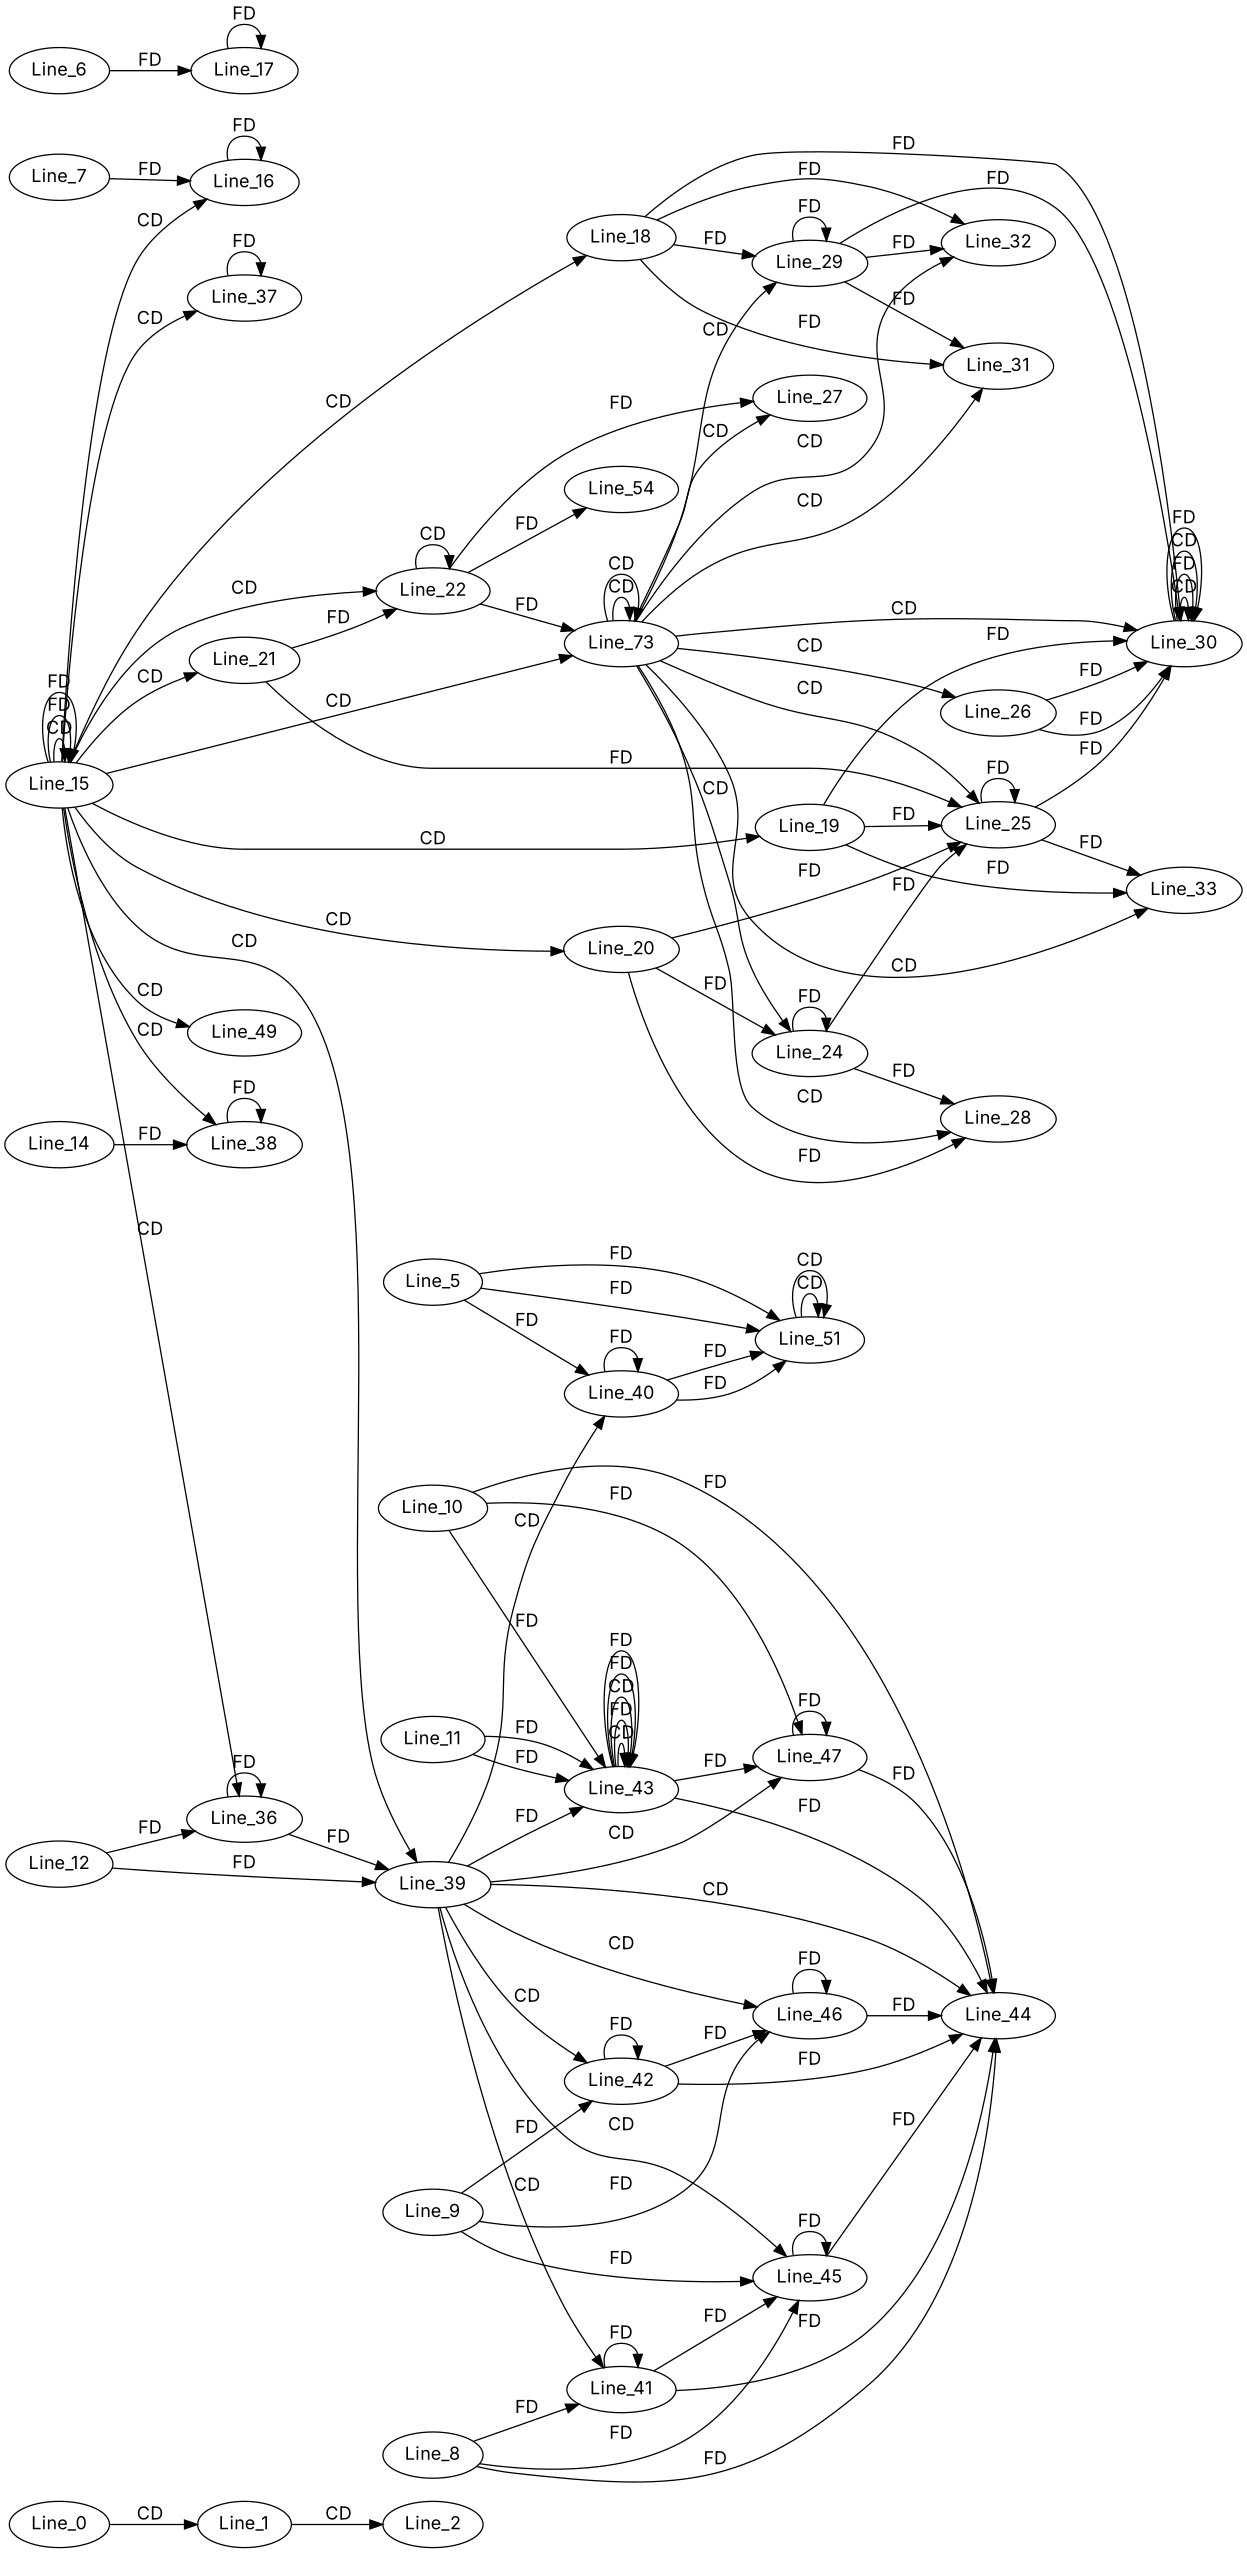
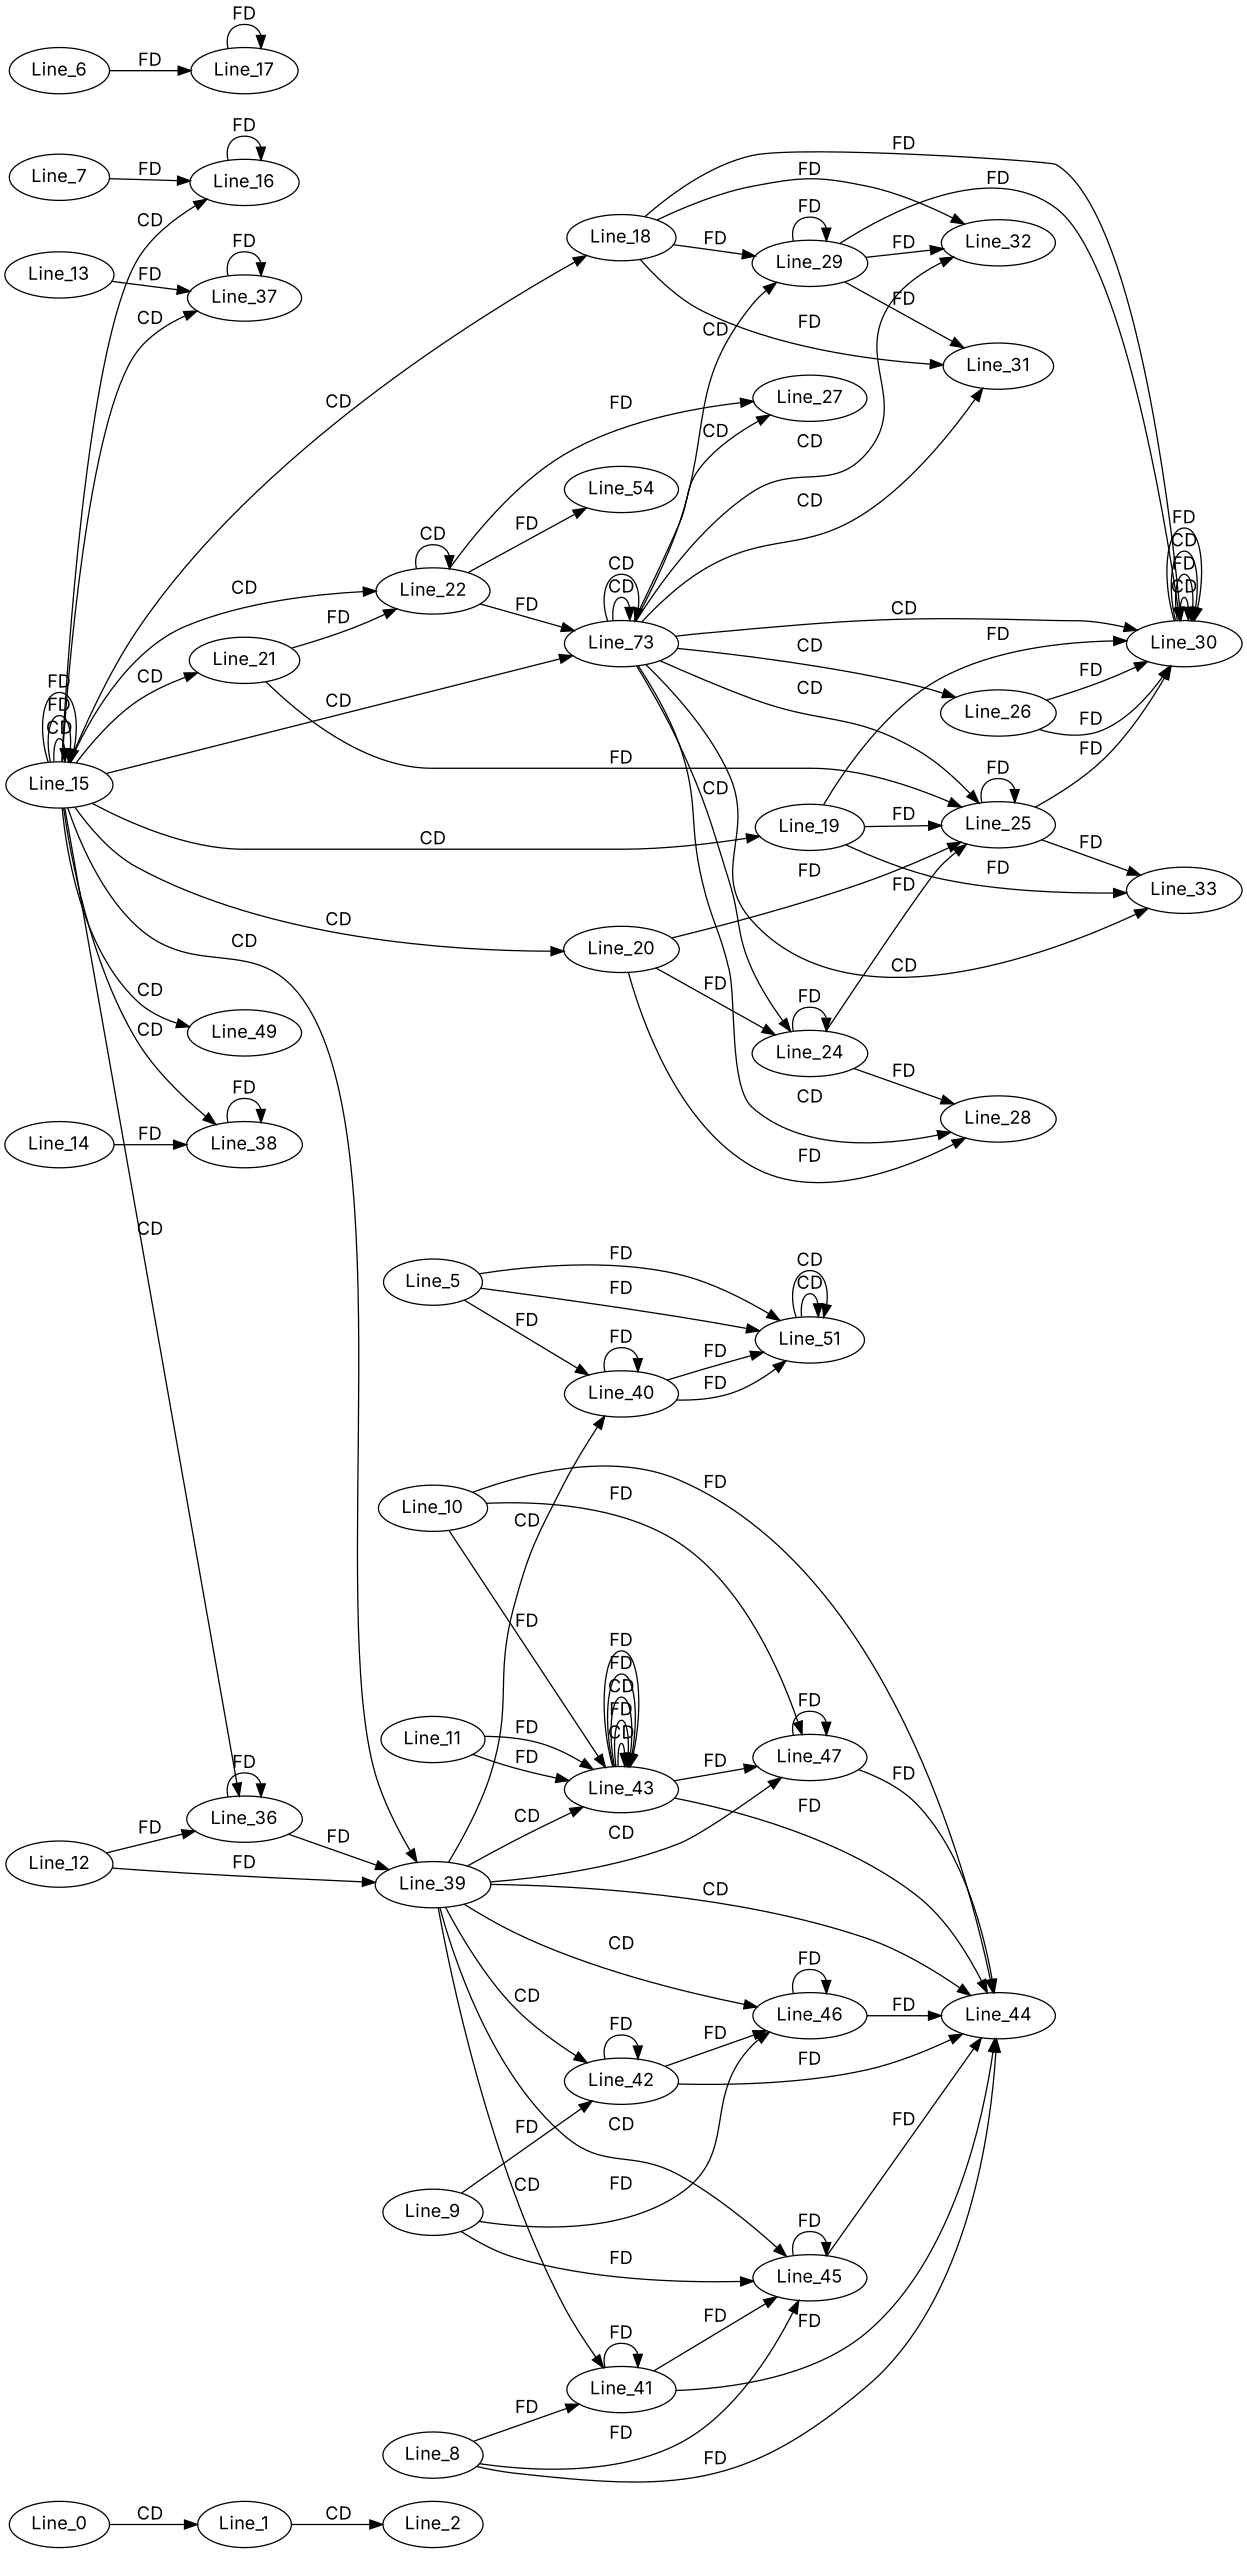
node "Line_13": added
edge "Line_39" -> "Line_43": label "FD" -> "CD"
